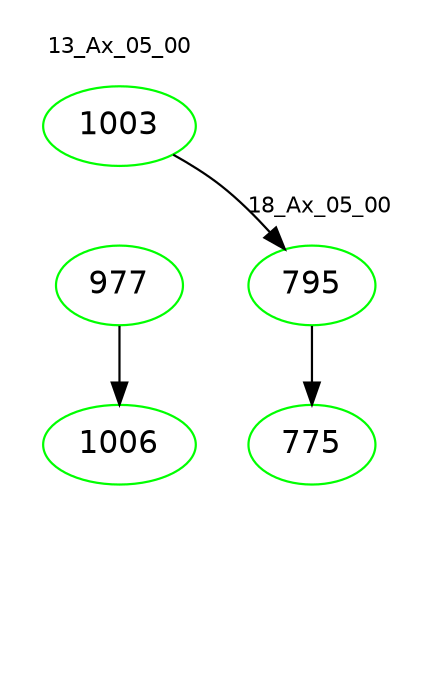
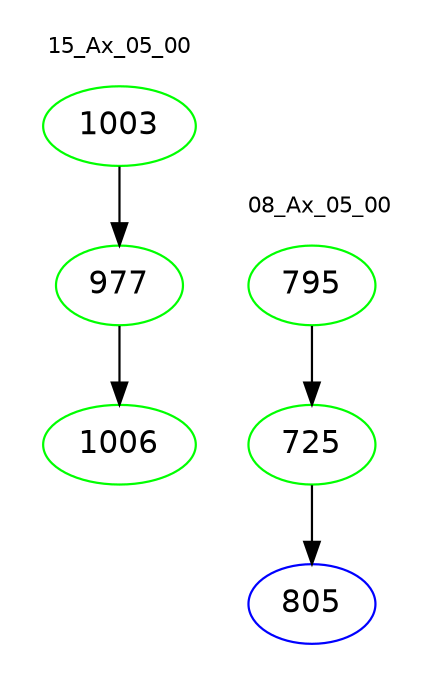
cluster "13_Ax_05_00": label "13_Ax_05_00" -> "15_Ax_05_00"
edge "1003" -> "795": now "1003" -> "977"
cluster "18_Ax_05_00": label "18_Ax_05_00" -> "08_Ax_05_00"
node "775": label "775" -> "725"
node "805": added
